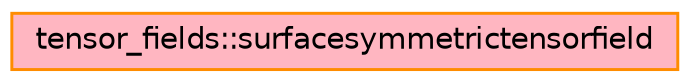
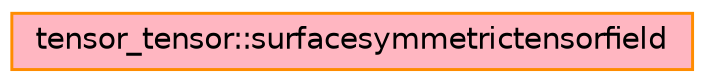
node "tensor_fields::surfacesymmetrictensorfield": label "tensor_fields::surfacesymmetrictensorfield" -> "tensor_tensor::surfacesymmetrictensorfield"
